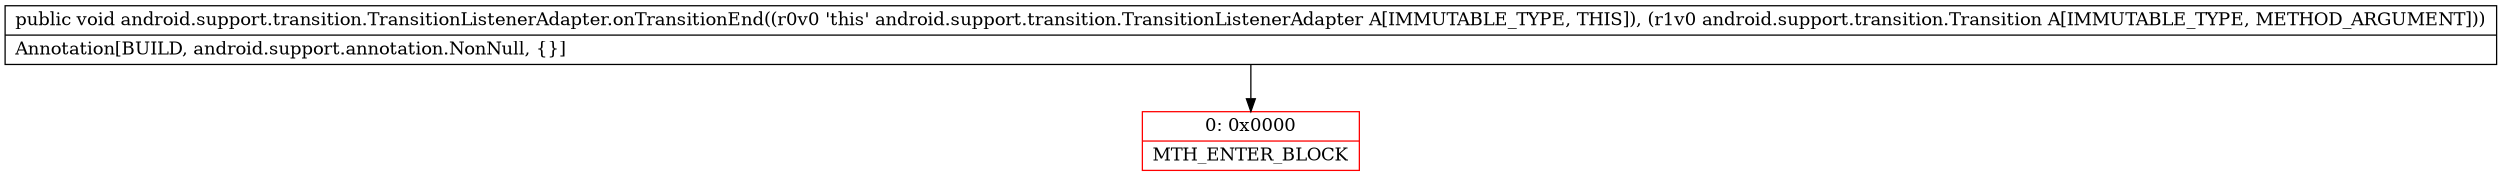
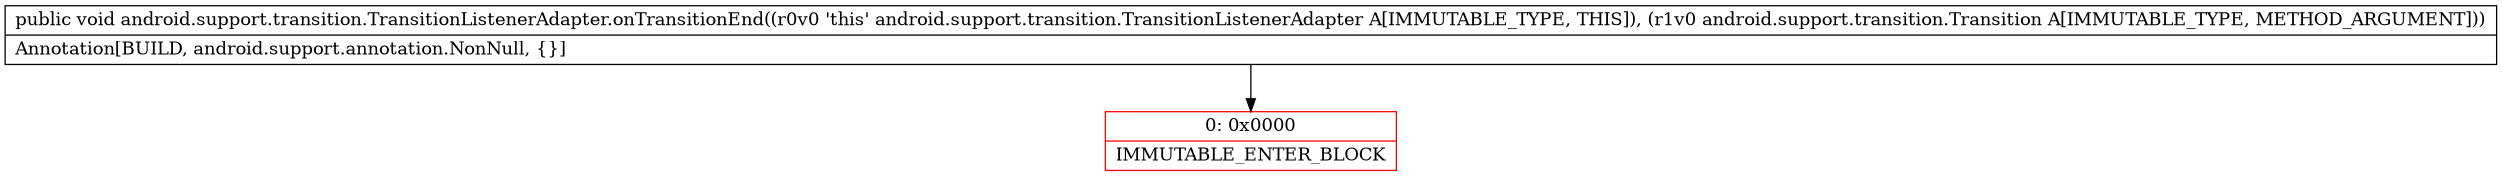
node "0: 0x0000": text "MTH_ENTER_BLOCK" -> "IMMUTABLE_ENTER_BLOCK"
